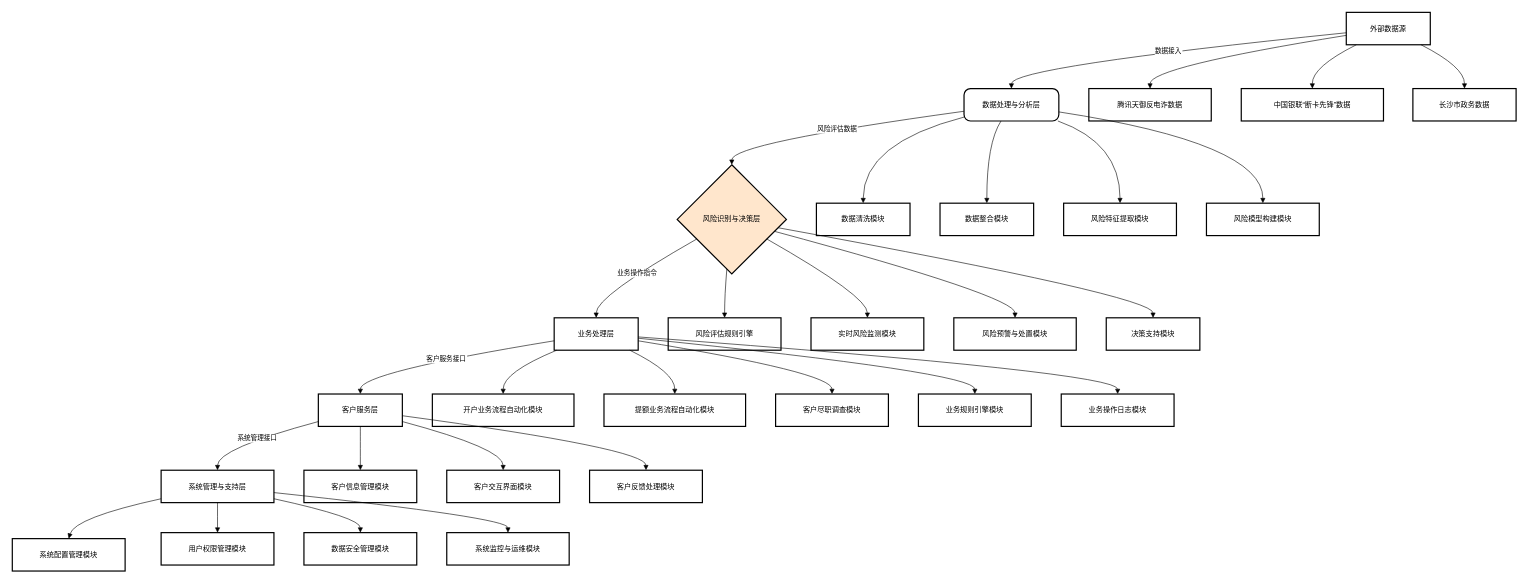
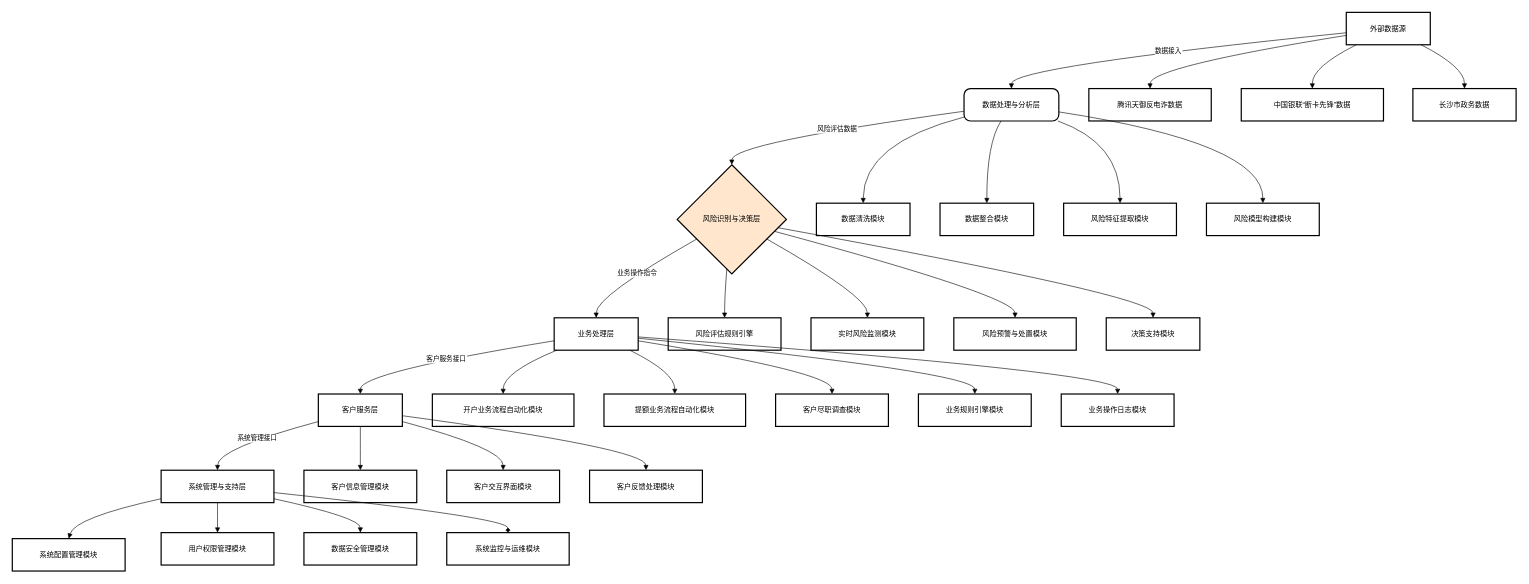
edge "系统管理与支持层" -> "系统监控与运维模块": arrowhead block -> diamond
